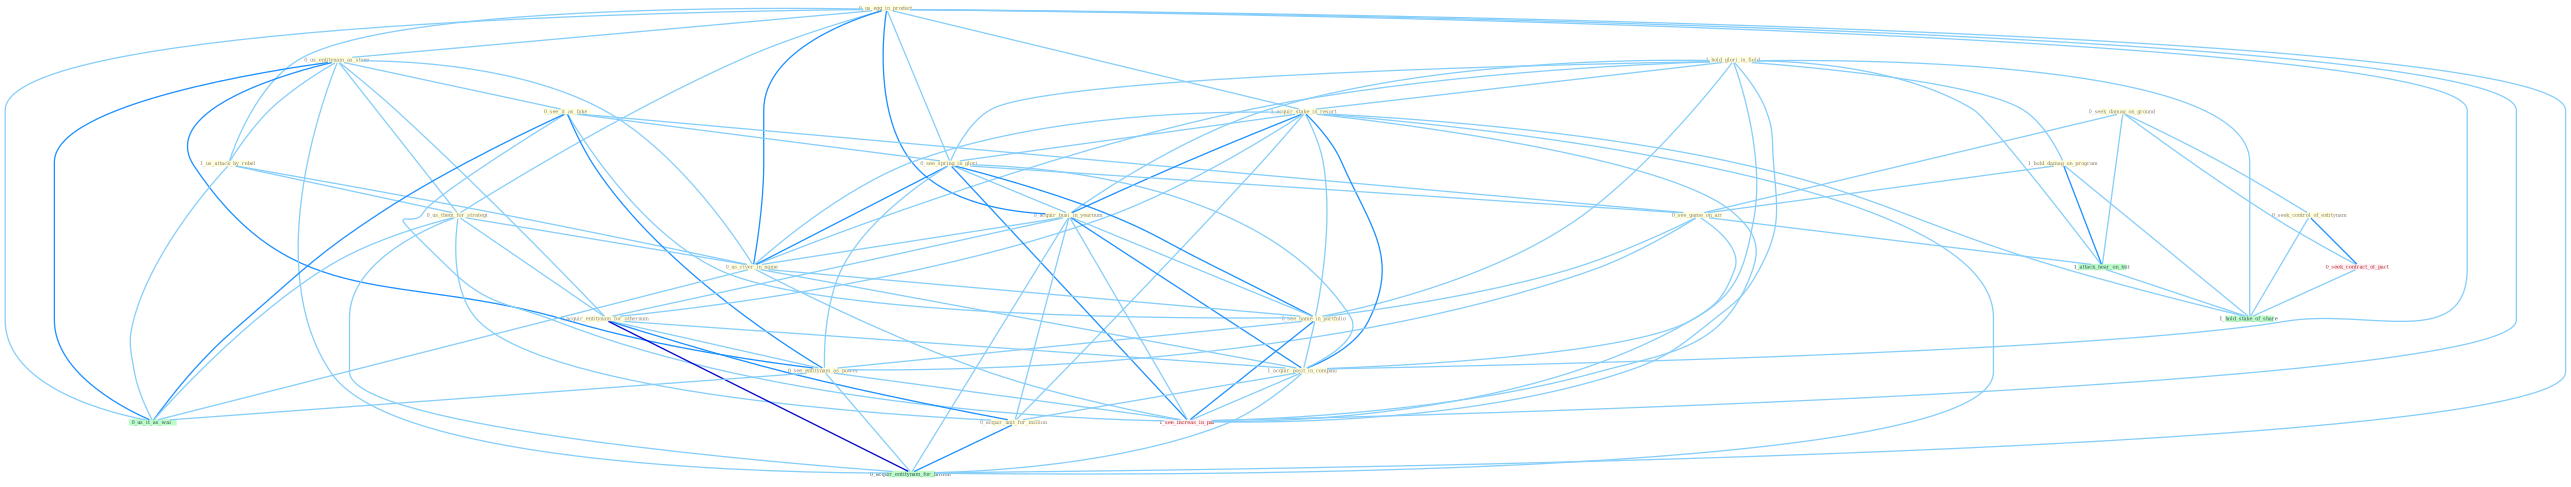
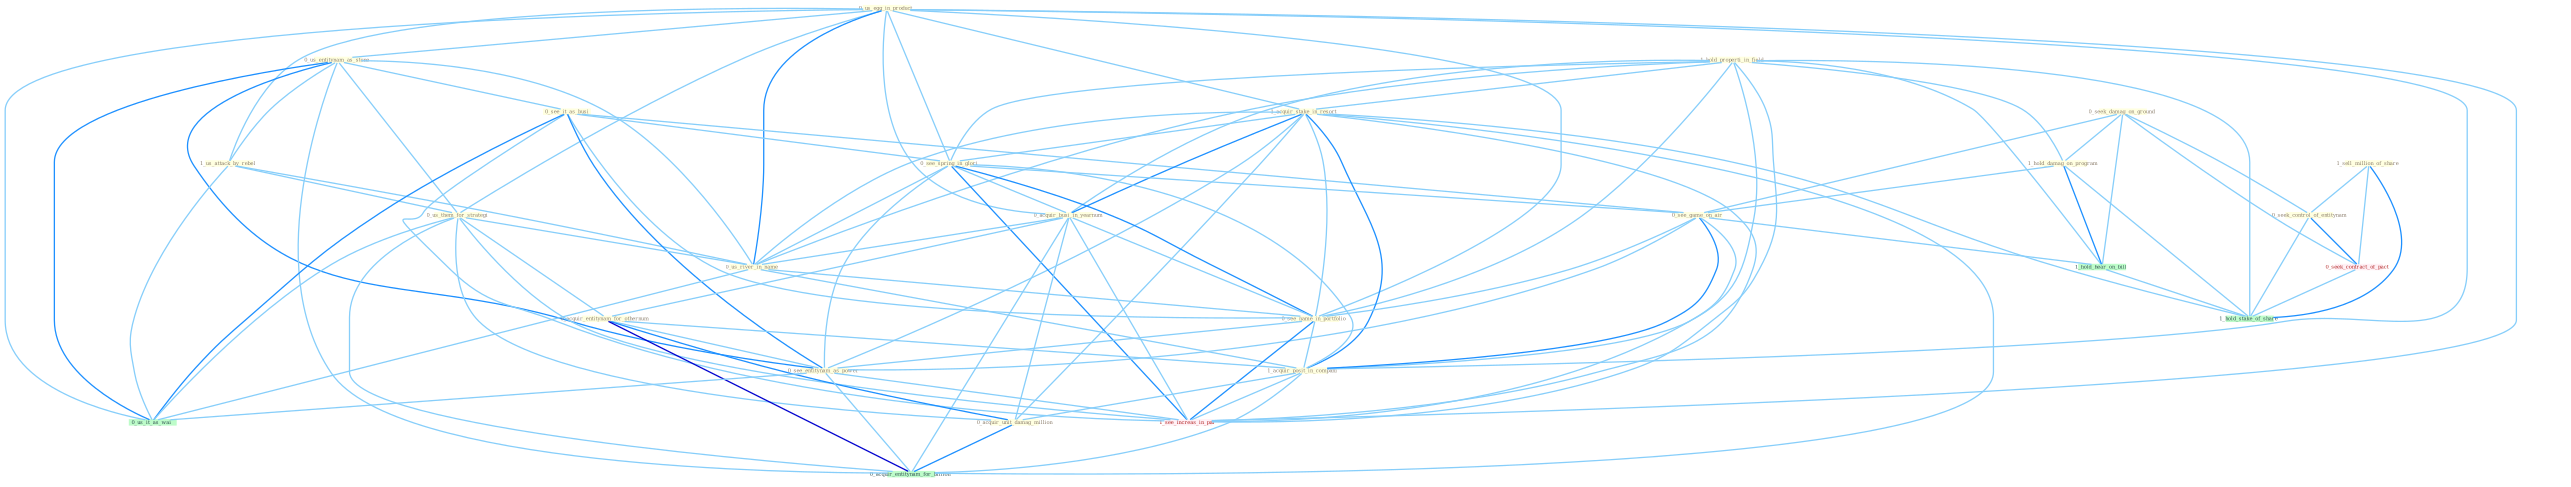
node "1_hold_glori_in_field": label "1_hold_glori_in_field" -> "1_hold_properti_in_field"
node "0_see_it_as_fake": label "0_see_it_as_fake" -> "0_see_it_as_busi"
edge "0_seek_damag_on_ground" -- "1_hold_damag_on_program": added
node "1_sell_million_of_share": added
edge "0_us_egg_in_product" -- "0_acquir_busi_in_yearnum": color #1e90ff -> #87cefa
edge "0_us_entitynam_as_stone" -- "0_acquir_entitynam_for_othernum": removed
edge "0_see_spring_in_glori" -- "0_us_river_in_name": color #1e90ff -> #87cefa
edge "0_us_egg_in_product" -- "0_acquir_entitynam_for_billion": now "0_us_egg_in_product" -- "0_see_name_in_portfolio"
edge "1_acquir_stake_in_resort" -- "0_acquir_entitynam_for_othernum": now "1_acquir_stake_in_resort" -- "0_see_entitynam_as_power"
node "1_attack_hear_on_bill": label "1_attack_hear_on_bill" -> "1_hold_hear_on_bill"
edge "0_acquir_busi_in_yearnum" -- "1_acquir_posit_in_compani": now "0_see_game_on_air" -- "1_acquir_posit_in_compani"
edge "0_us_river_in_name" -- "1_see_increas_in_pai": now "0_us_them_for_strategi" -- "1_see_increas_in_pai"
node "0_acquir_unit_for_million": label "0_acquir_unit_for_million" -> "0_acquir_unit_damag_million"
